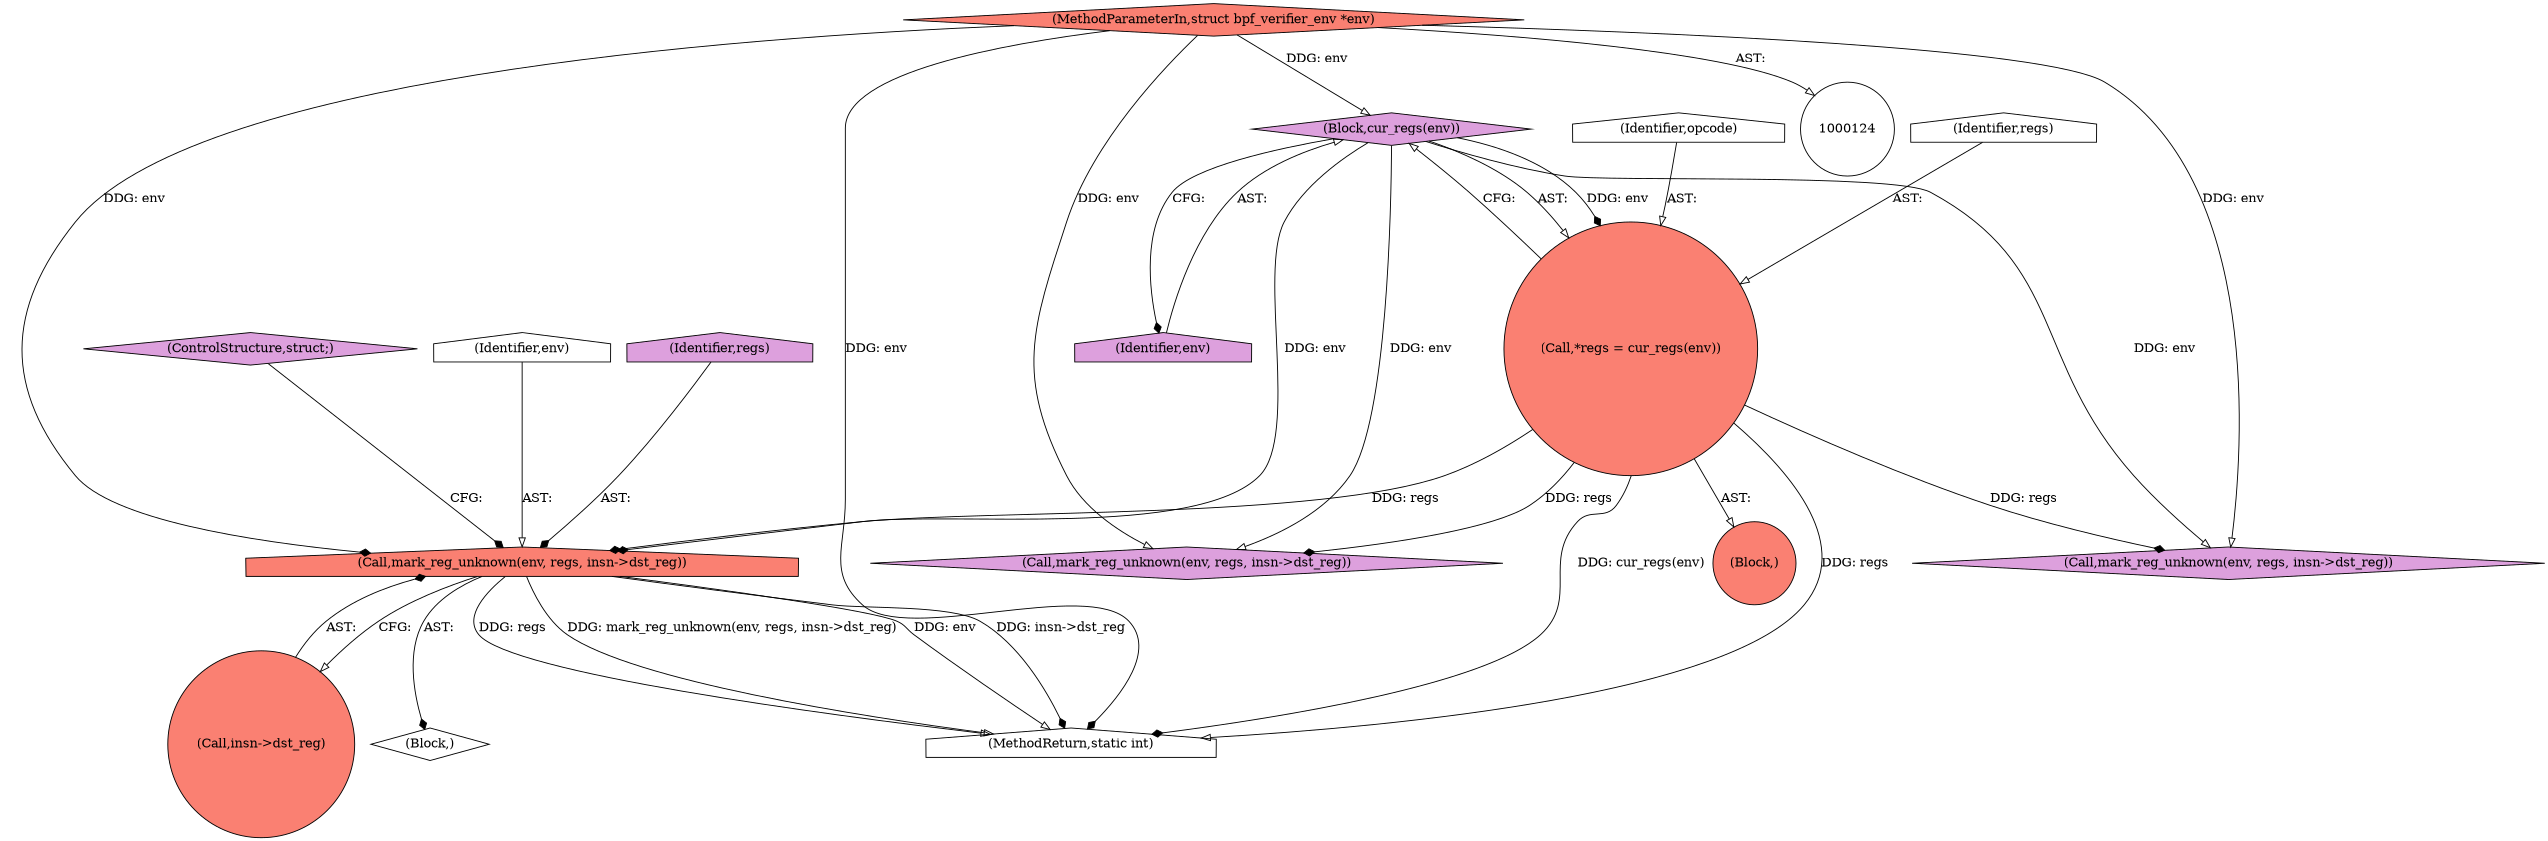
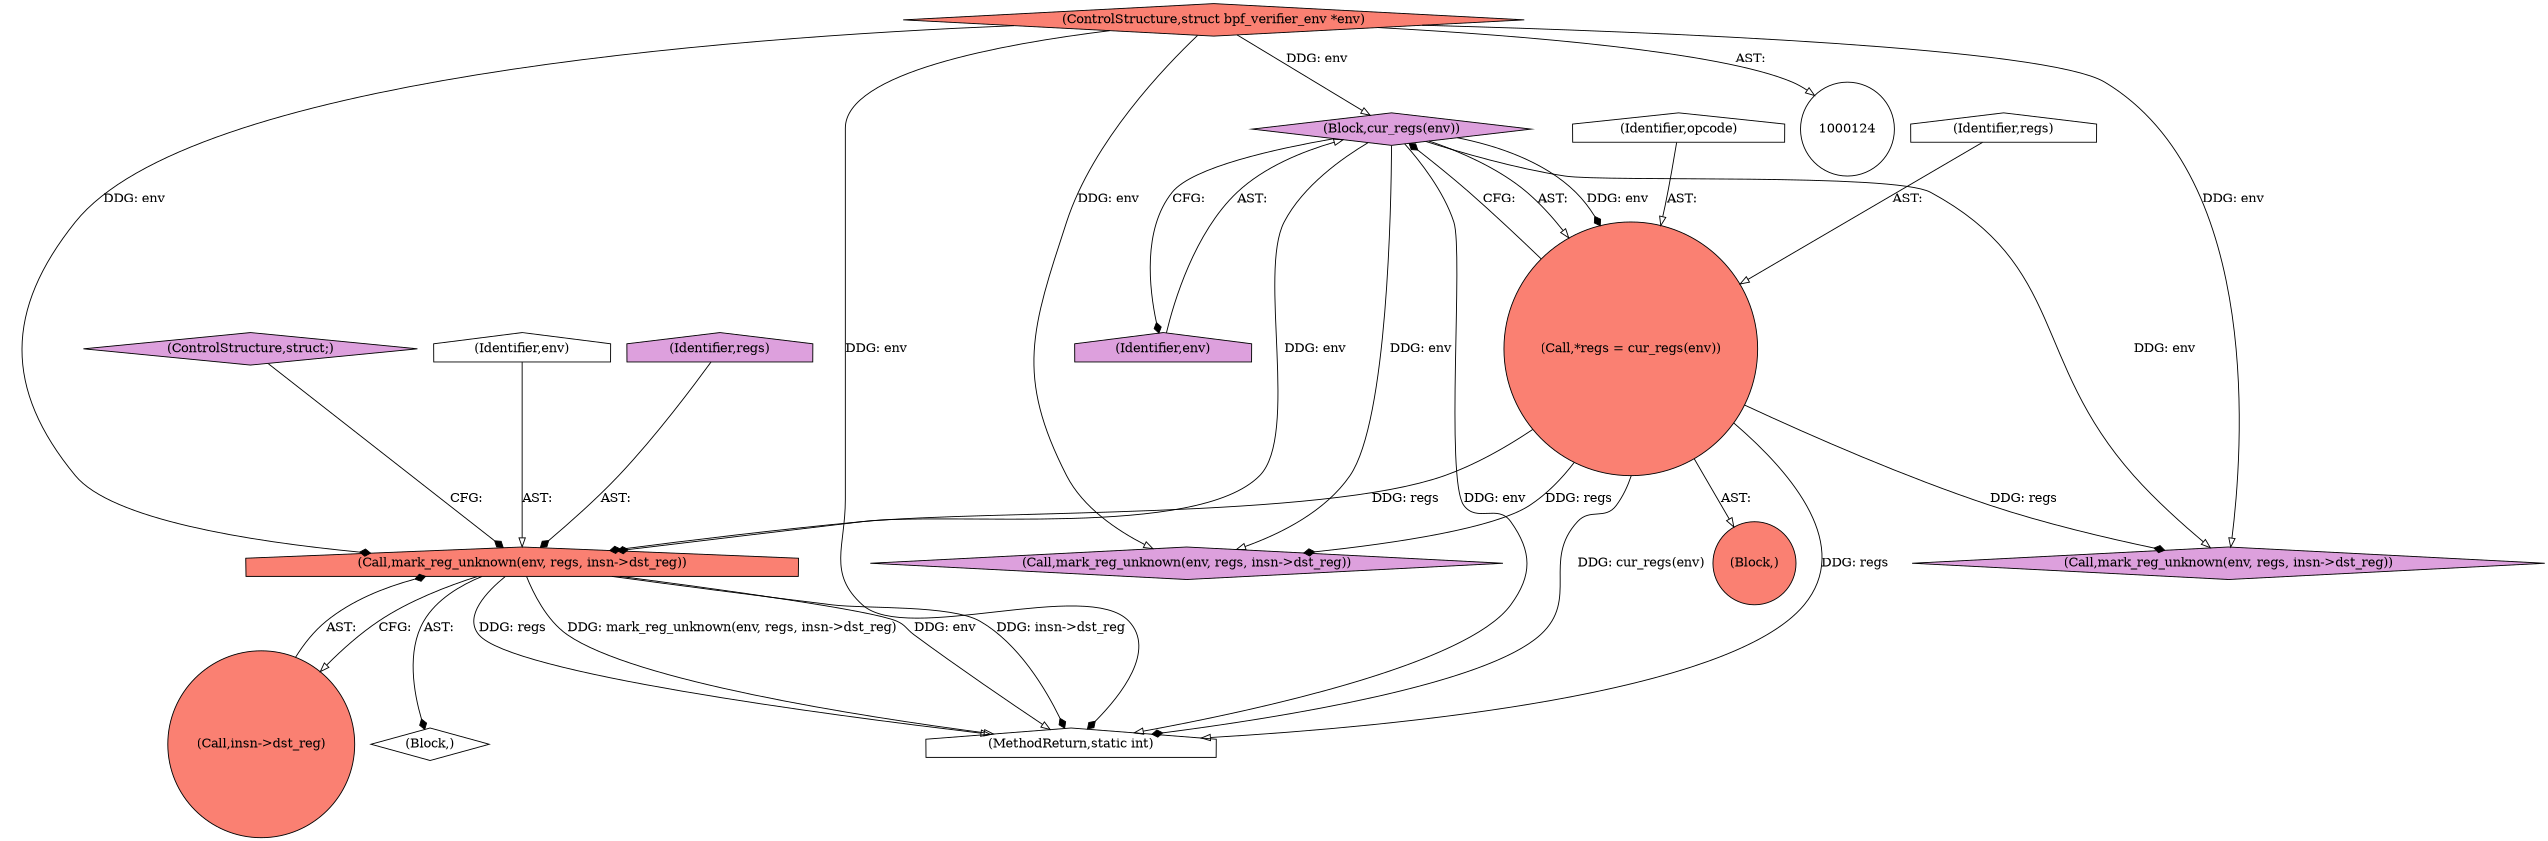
node "(MethodParameterIn,struct bpf_verifier_env *env)": label "(MethodParameterIn,struct bpf_verifier_env *env)" -> "(ControlStructure,struct bpf_verifier_env *env)"
edge "(Call,*regs = cur_regs(env))" -> "(Block,cur_regs(env))": arrowhead onormal -> diamond
edge "(Block,cur_regs(env))" -> "(MethodReturn,static int)": added, label "DDG: env"
